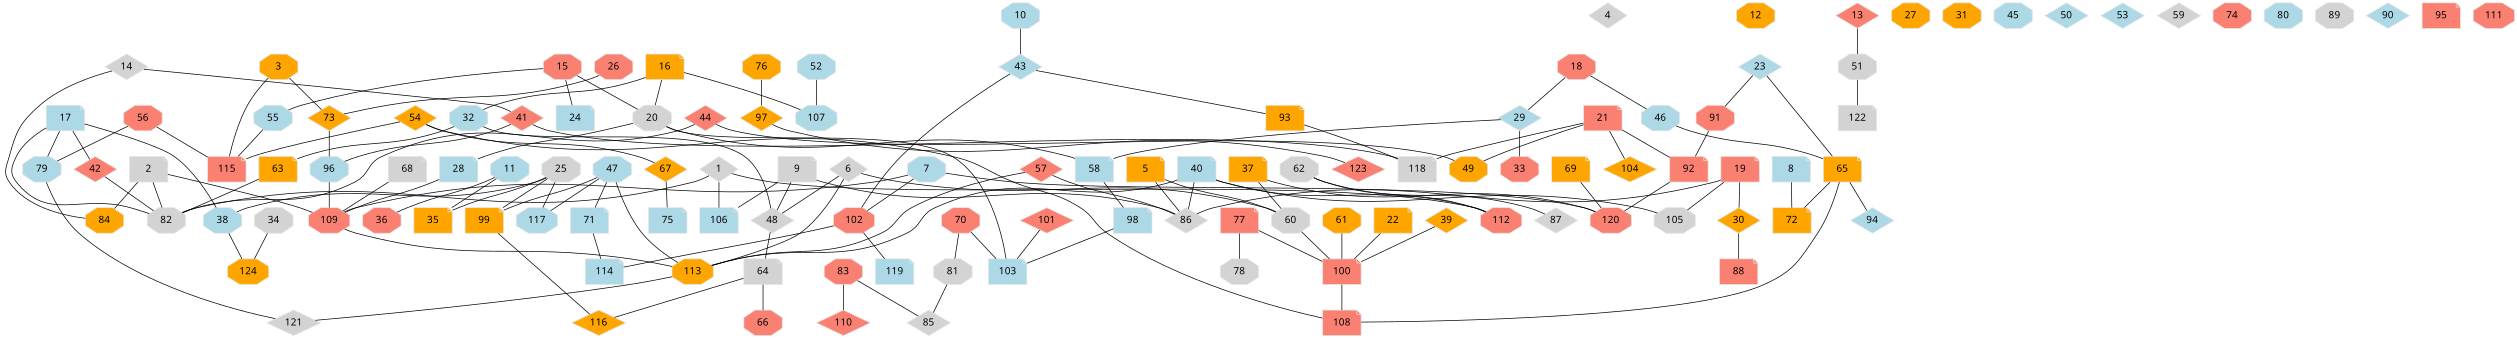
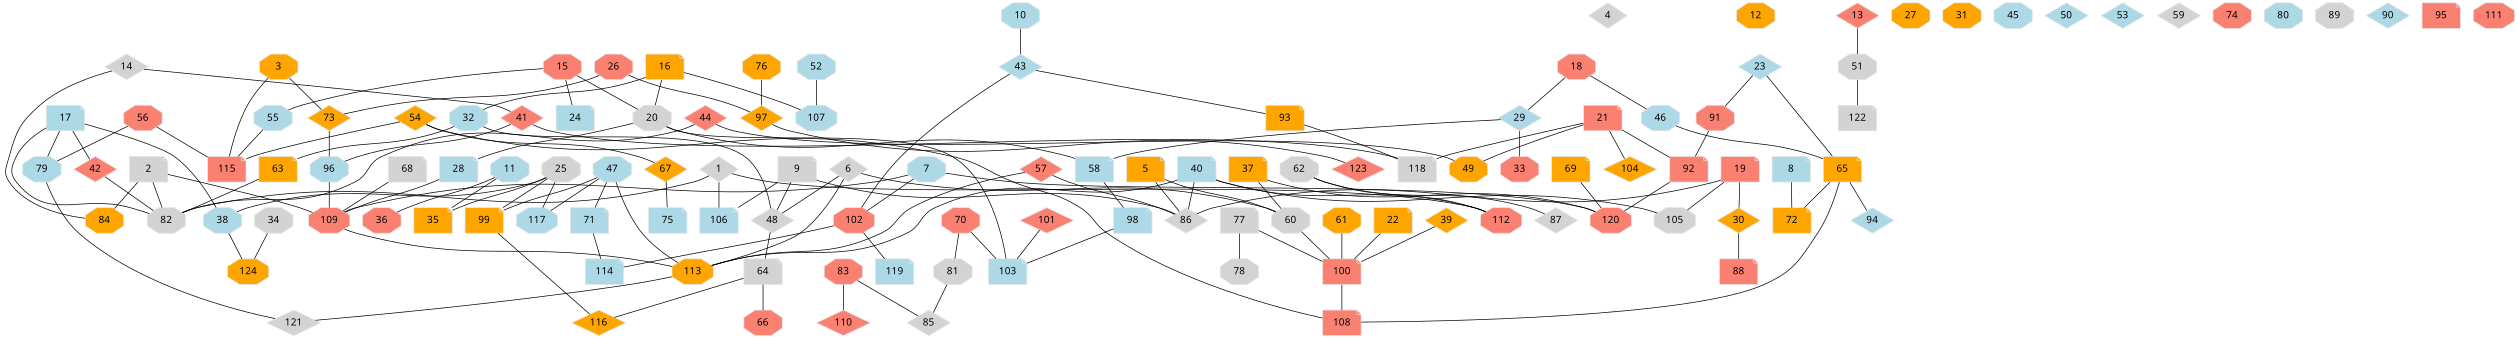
edge "26" -- "97": added
node "77": fillcolor salmon -> lightgrey
